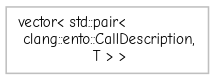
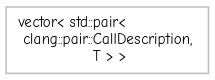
node "vector< std::pair< clang::ento::CallDescription, T > >": label "vector< std::pair< clang::ento::CallDescription, T > >" -> "vector< std::pair< clang::pair::CallDescription, T > >"
